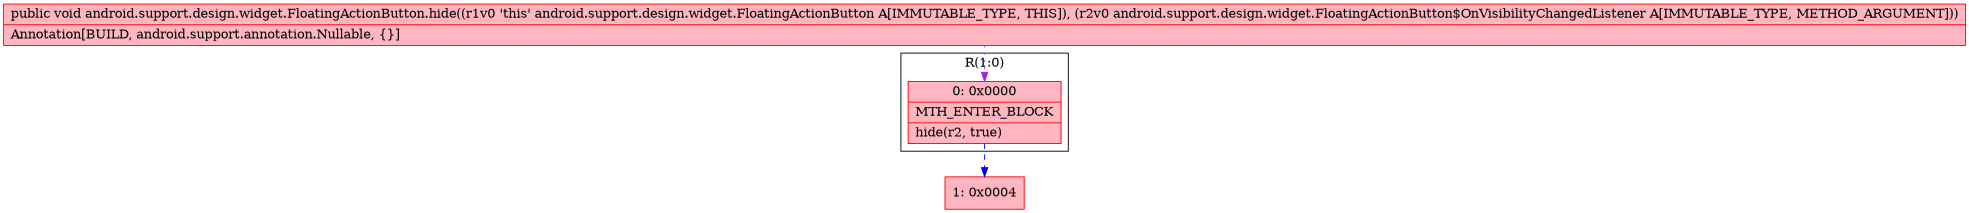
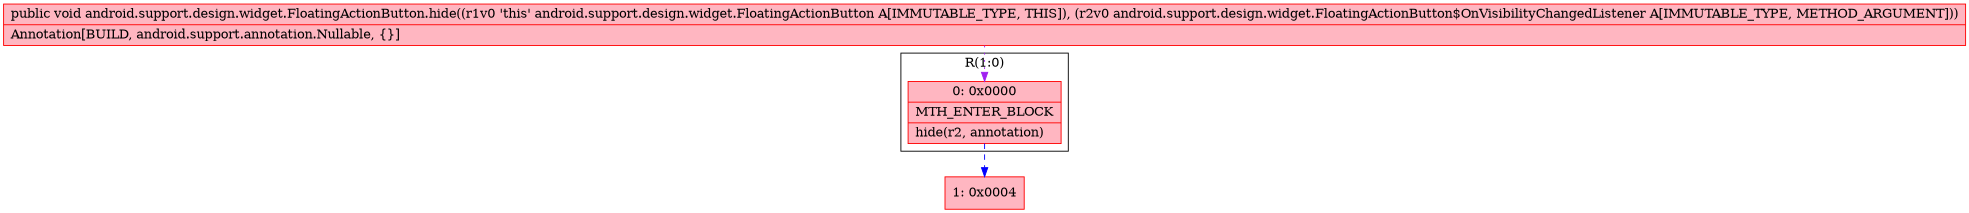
node "0: 0x0000": text "hide(r2, true)" -> "hide(r2, annotation)"
